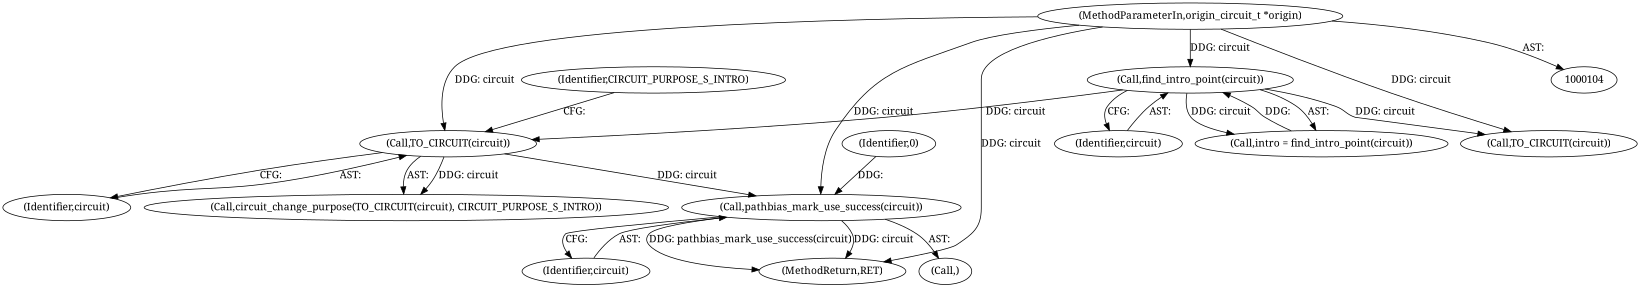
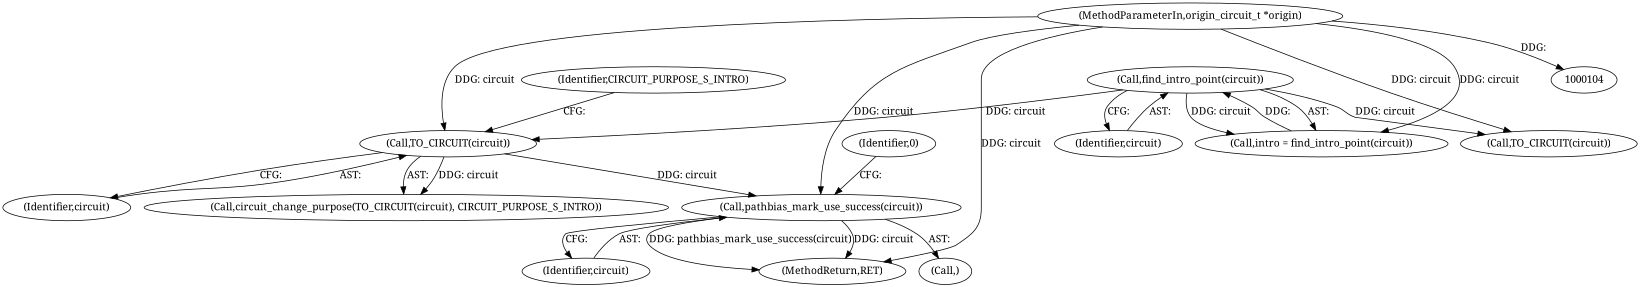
edge "(MethodParameterIn,origin_circuit_t *origin)" -> "(Call,find_intro_point(circuit))": now "(MethodParameterIn,origin_circuit_t *origin)" -> "(Call,intro = find_intro_point(circuit))"
edge "(MethodParameterIn,origin_circuit_t *origin)" -> "1000104": label "AST: " -> "DDG: "
edge "(Identifier,0)" -> "(Call,pathbias_mark_use_success(circuit))": label "DDG: " -> "CFG: "
